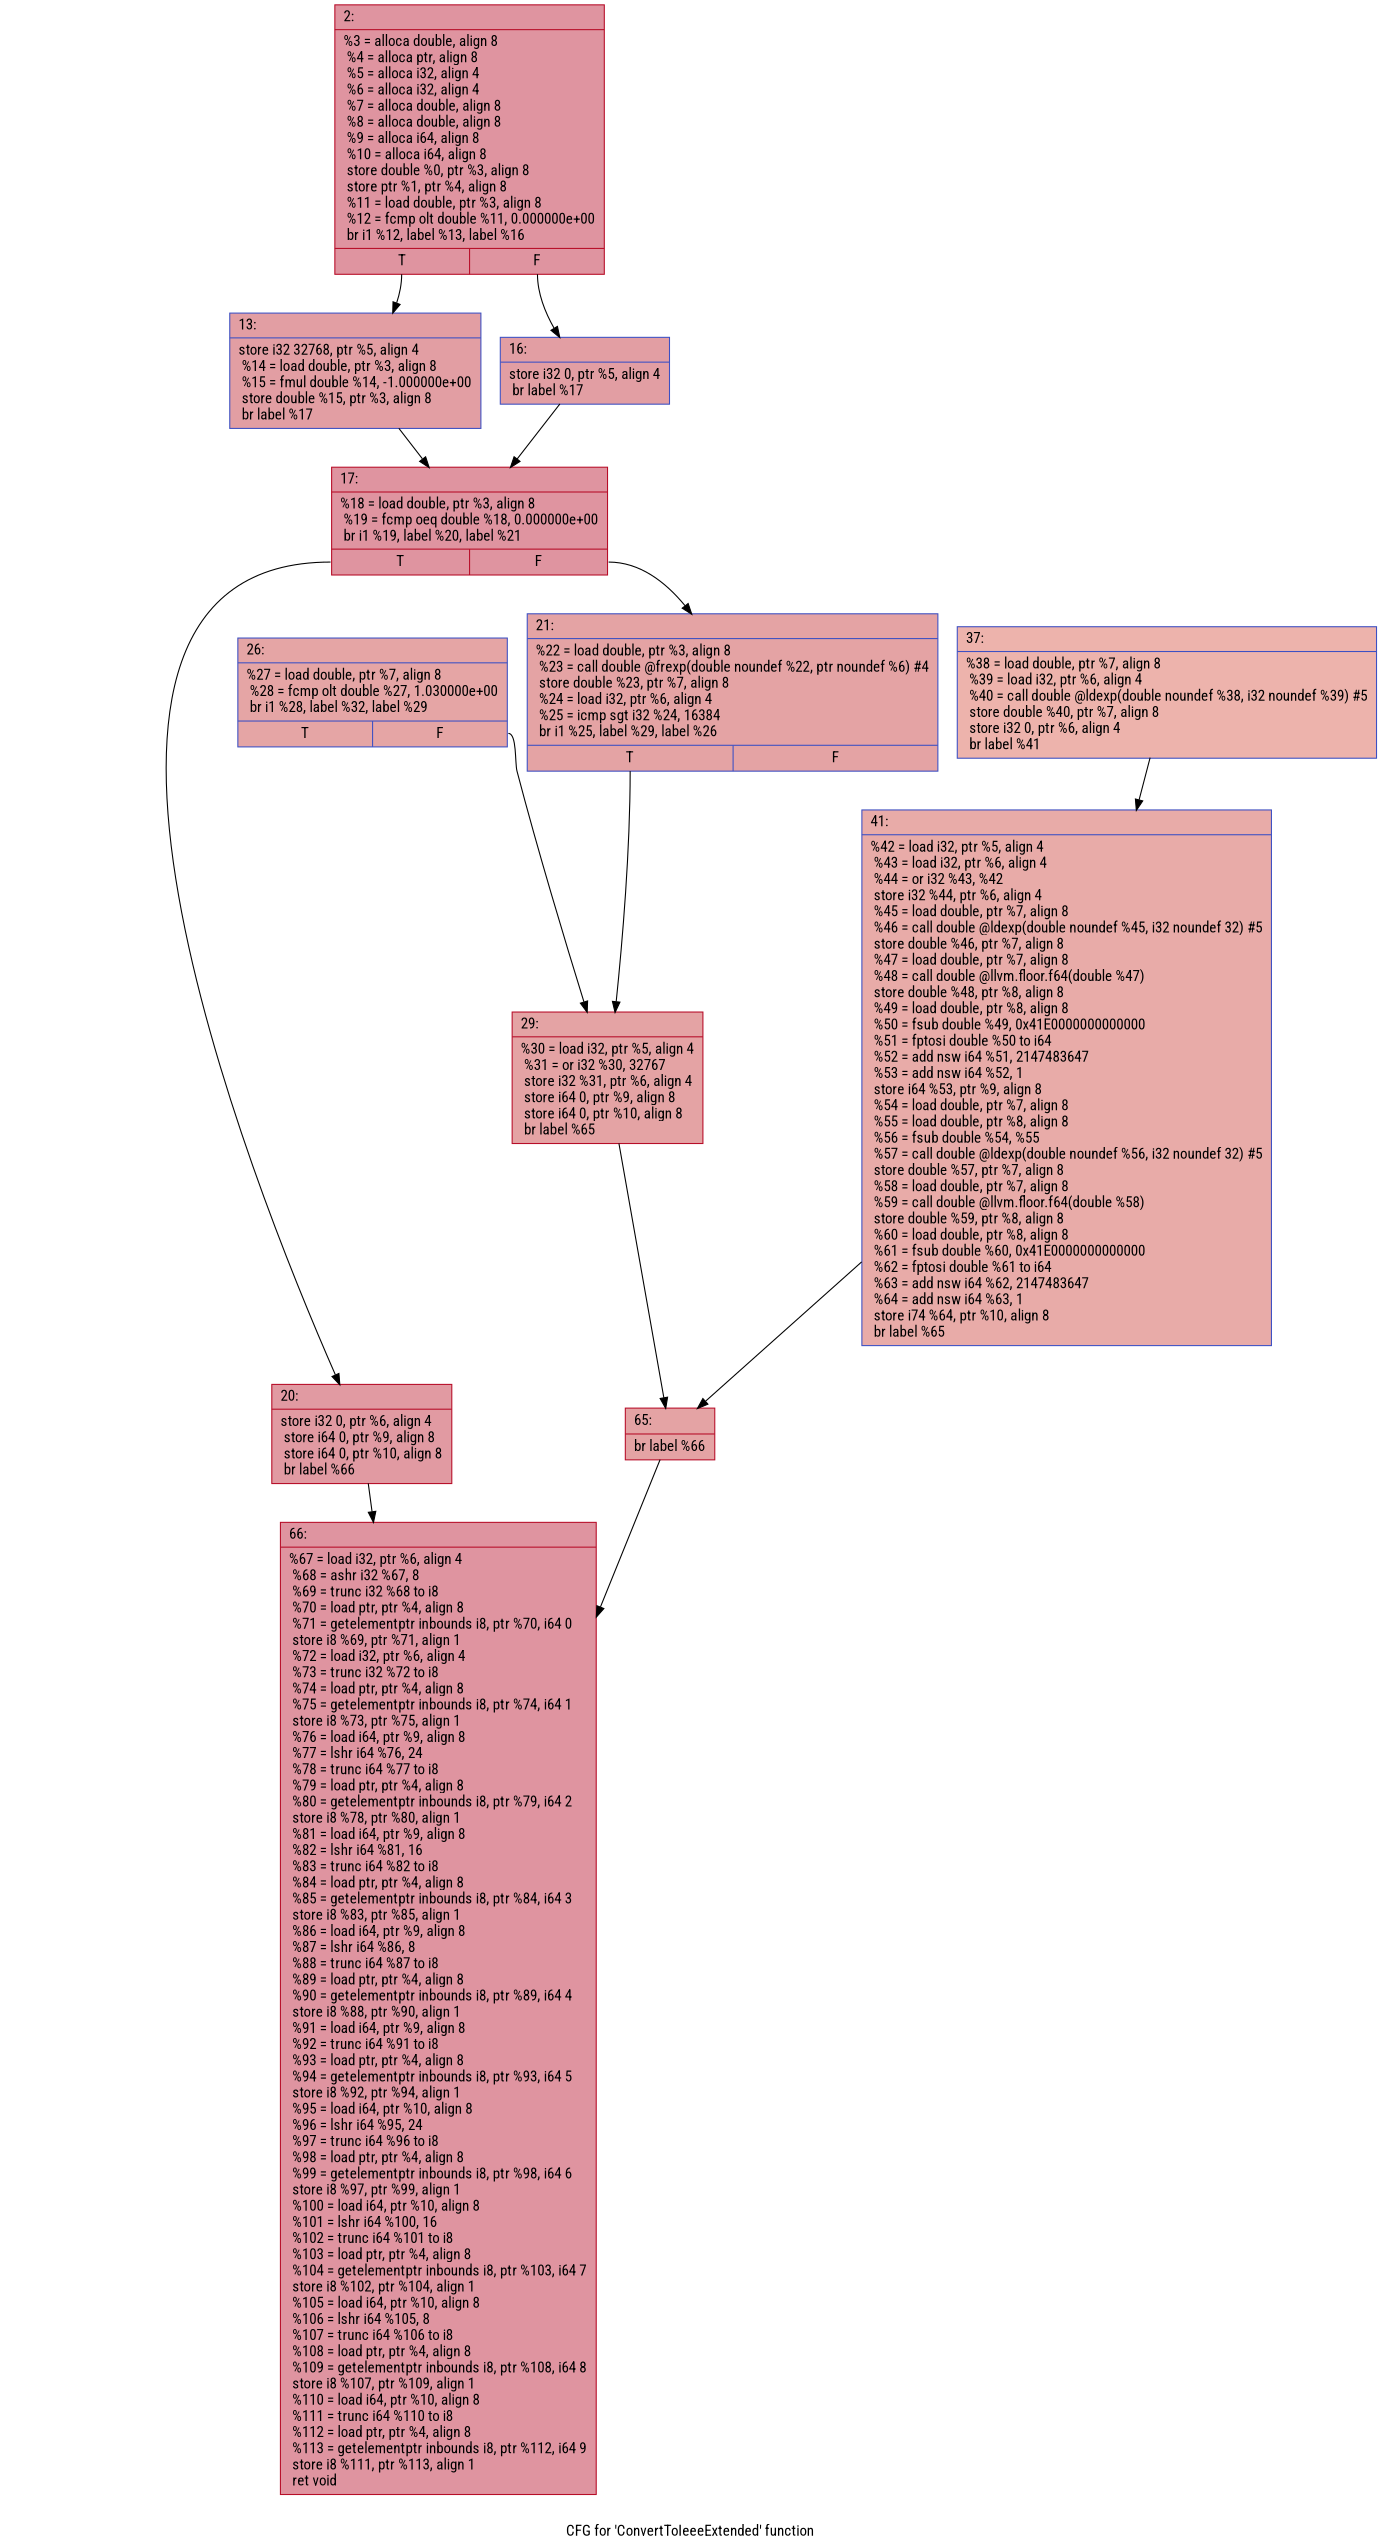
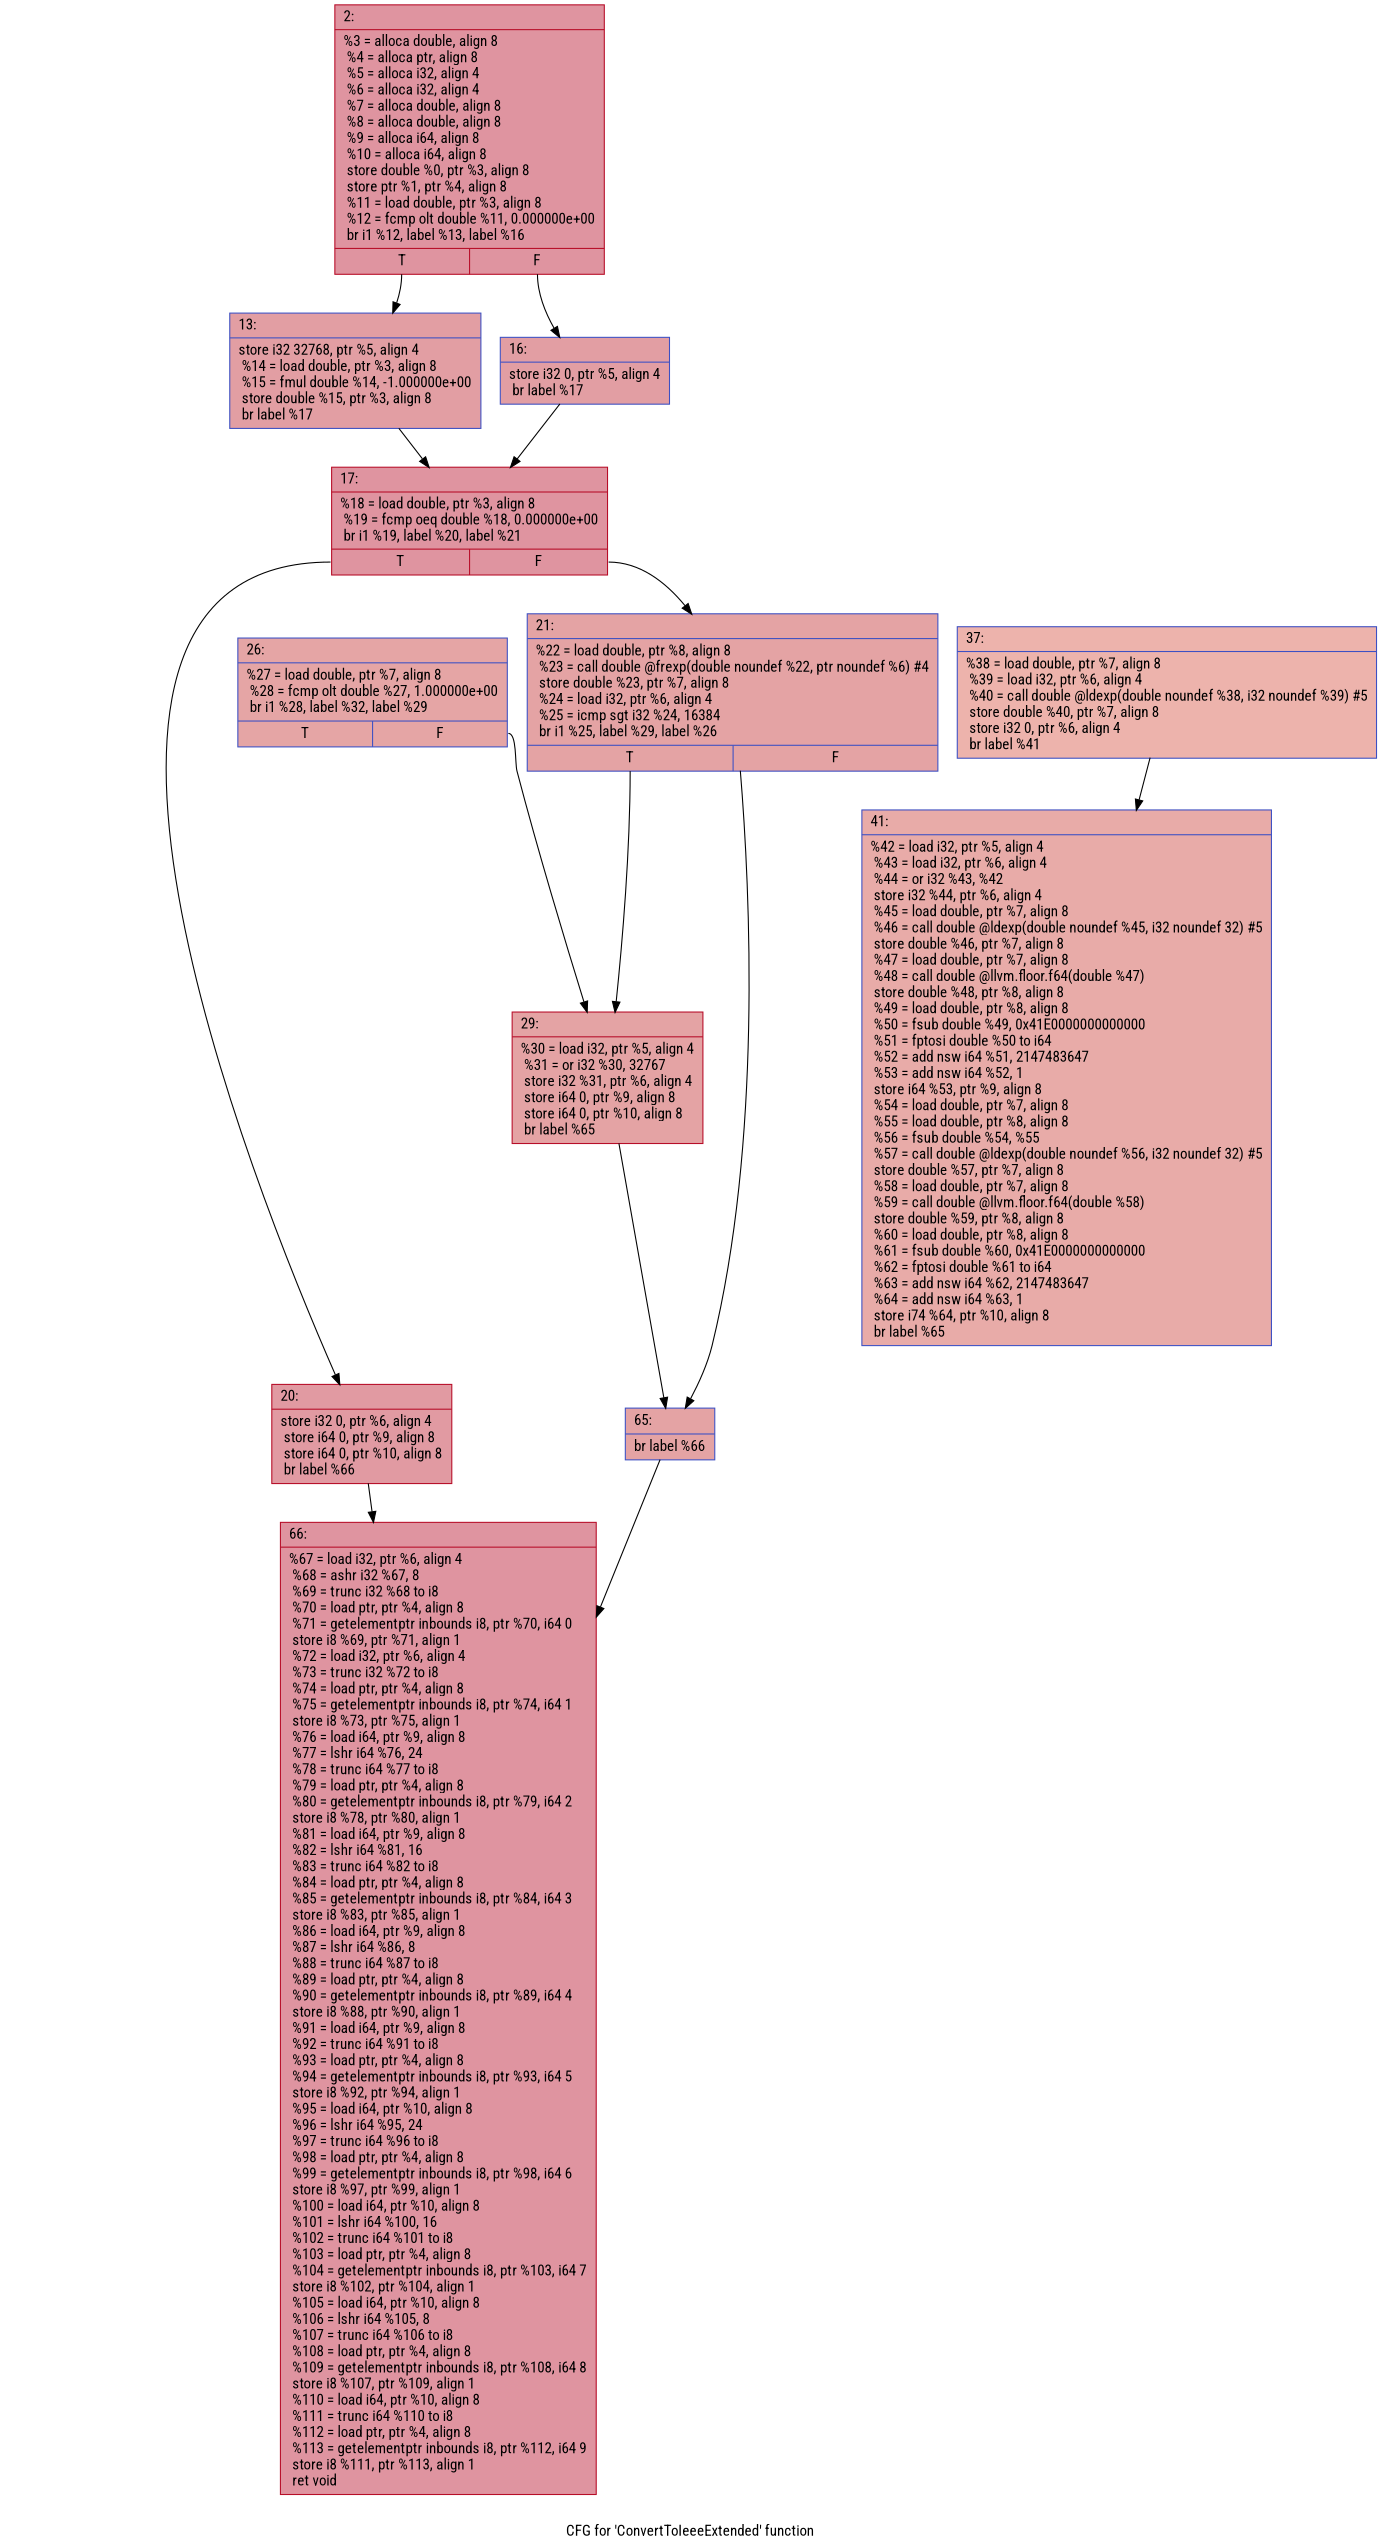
node "21:": text "%22 = load double, ptr %3, align 8" -> "%22 = load double, ptr %8, align 8"
node "26:": text "%28 = fcmp olt double %27, 1.030000e+00" -> "%28 = fcmp olt double %27, 1.000000e+00"
edge "41:" -> "65:": now "21:" -> "65:"
node "65:": color #b70d28ff -> #3d50c3ff
